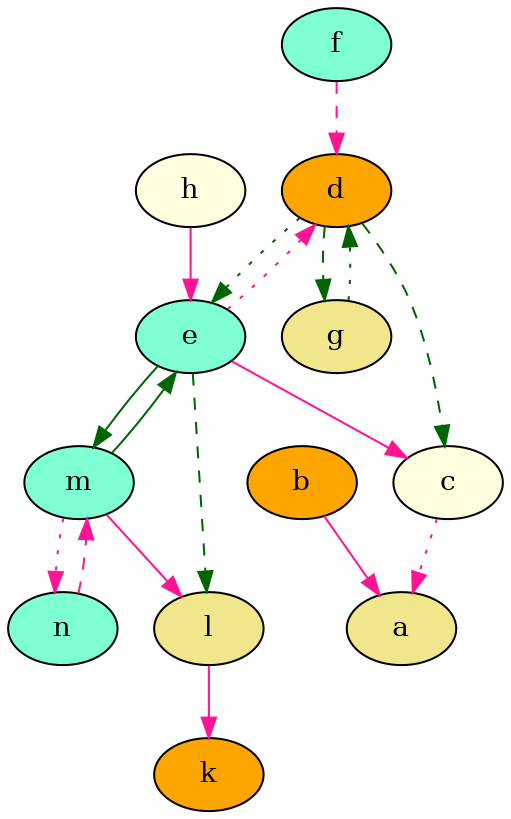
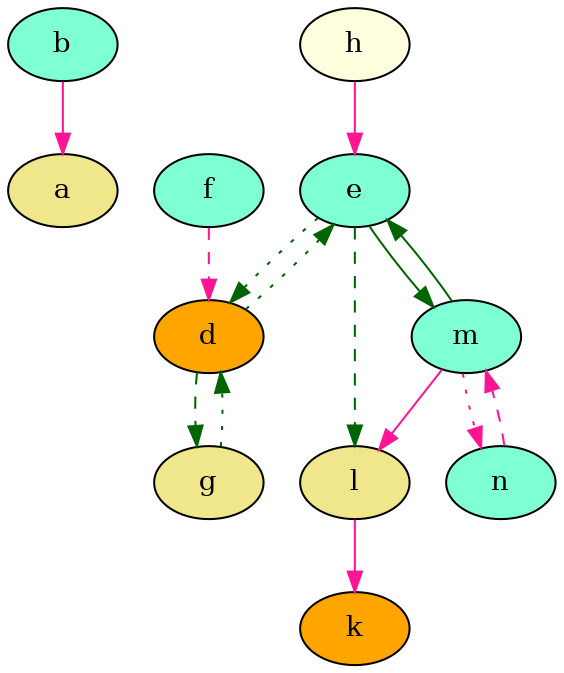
edge "e" -> "d": color deeppink -> darkgreen
node "b": fillcolor orange -> aquamarine
node "c": removed
